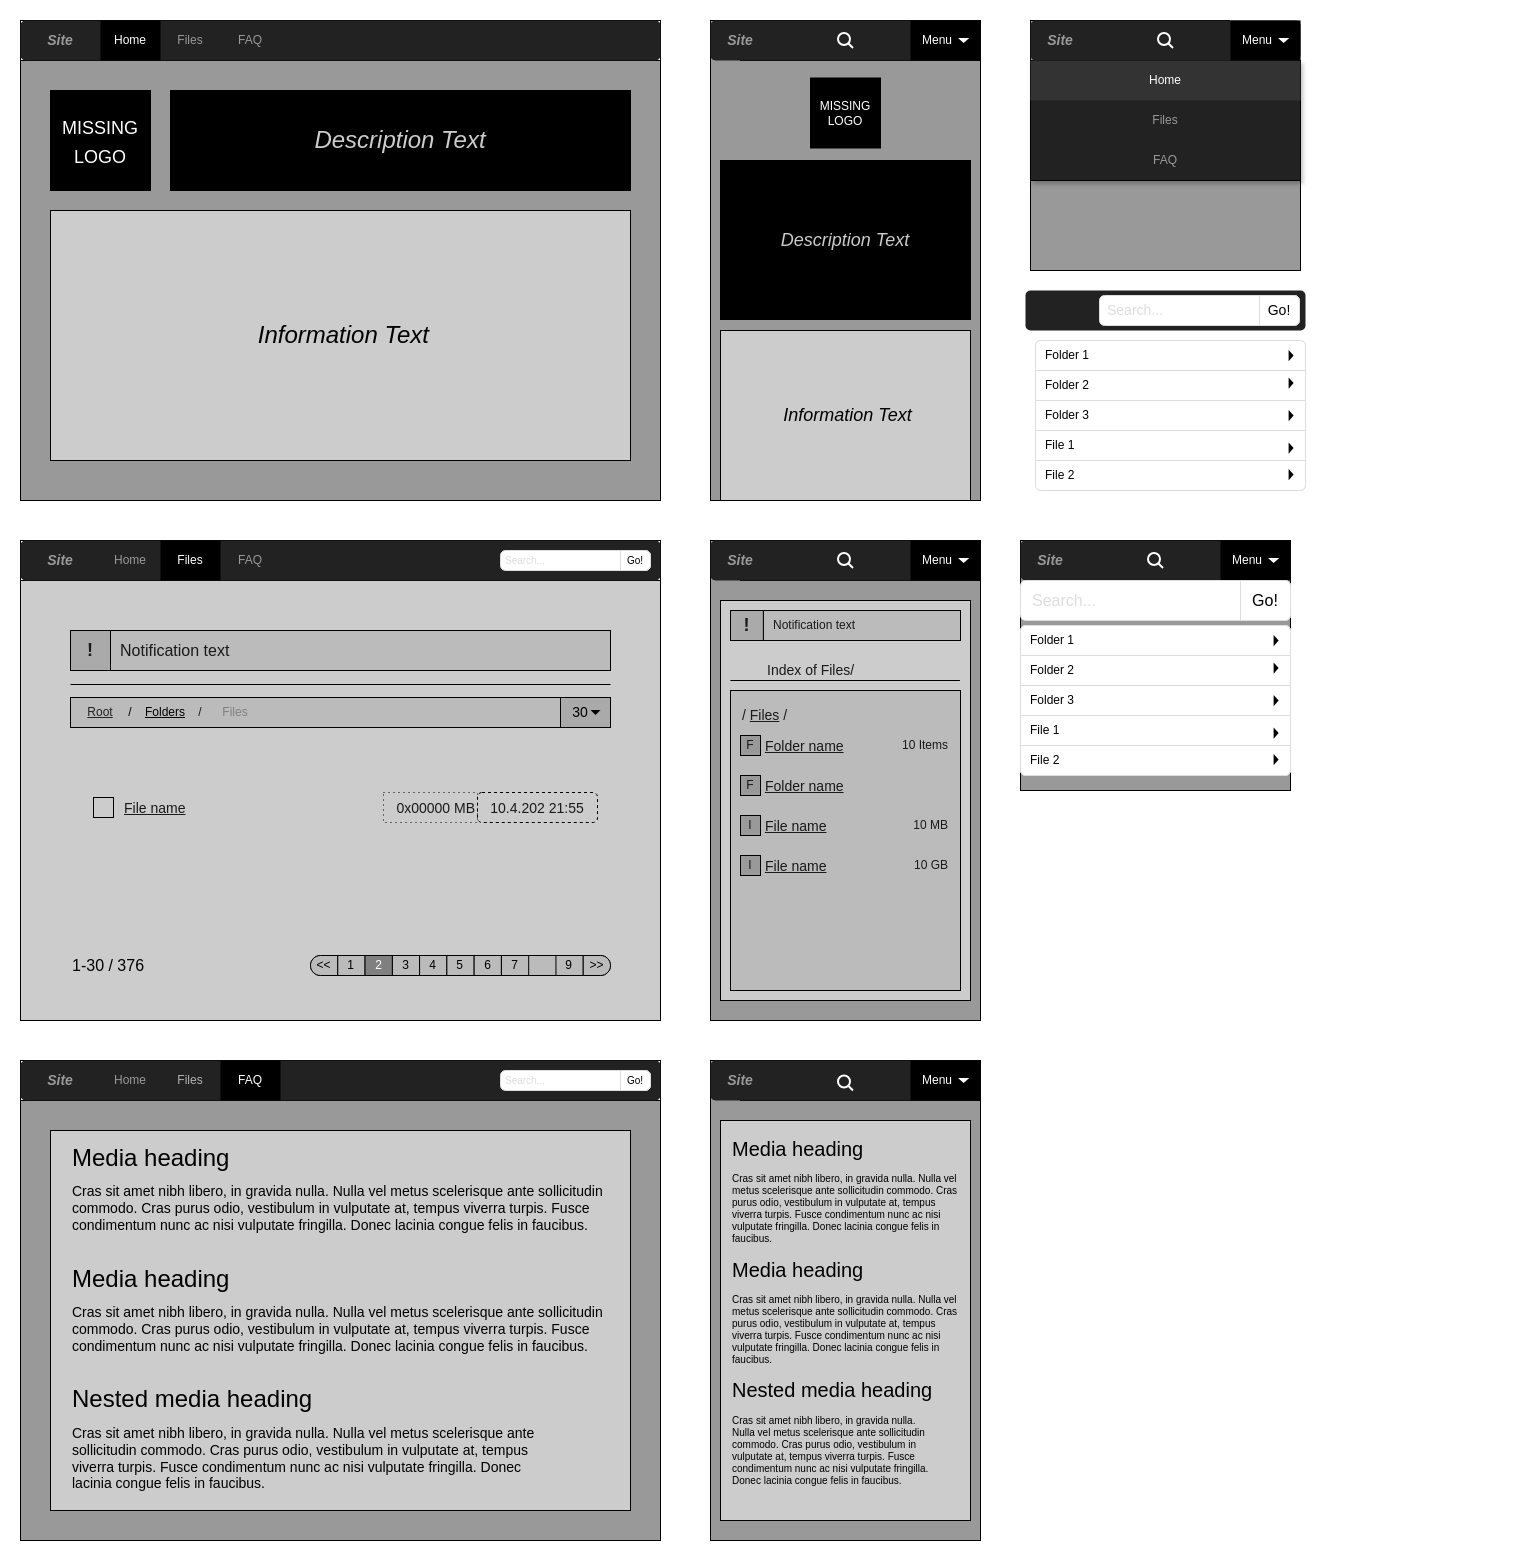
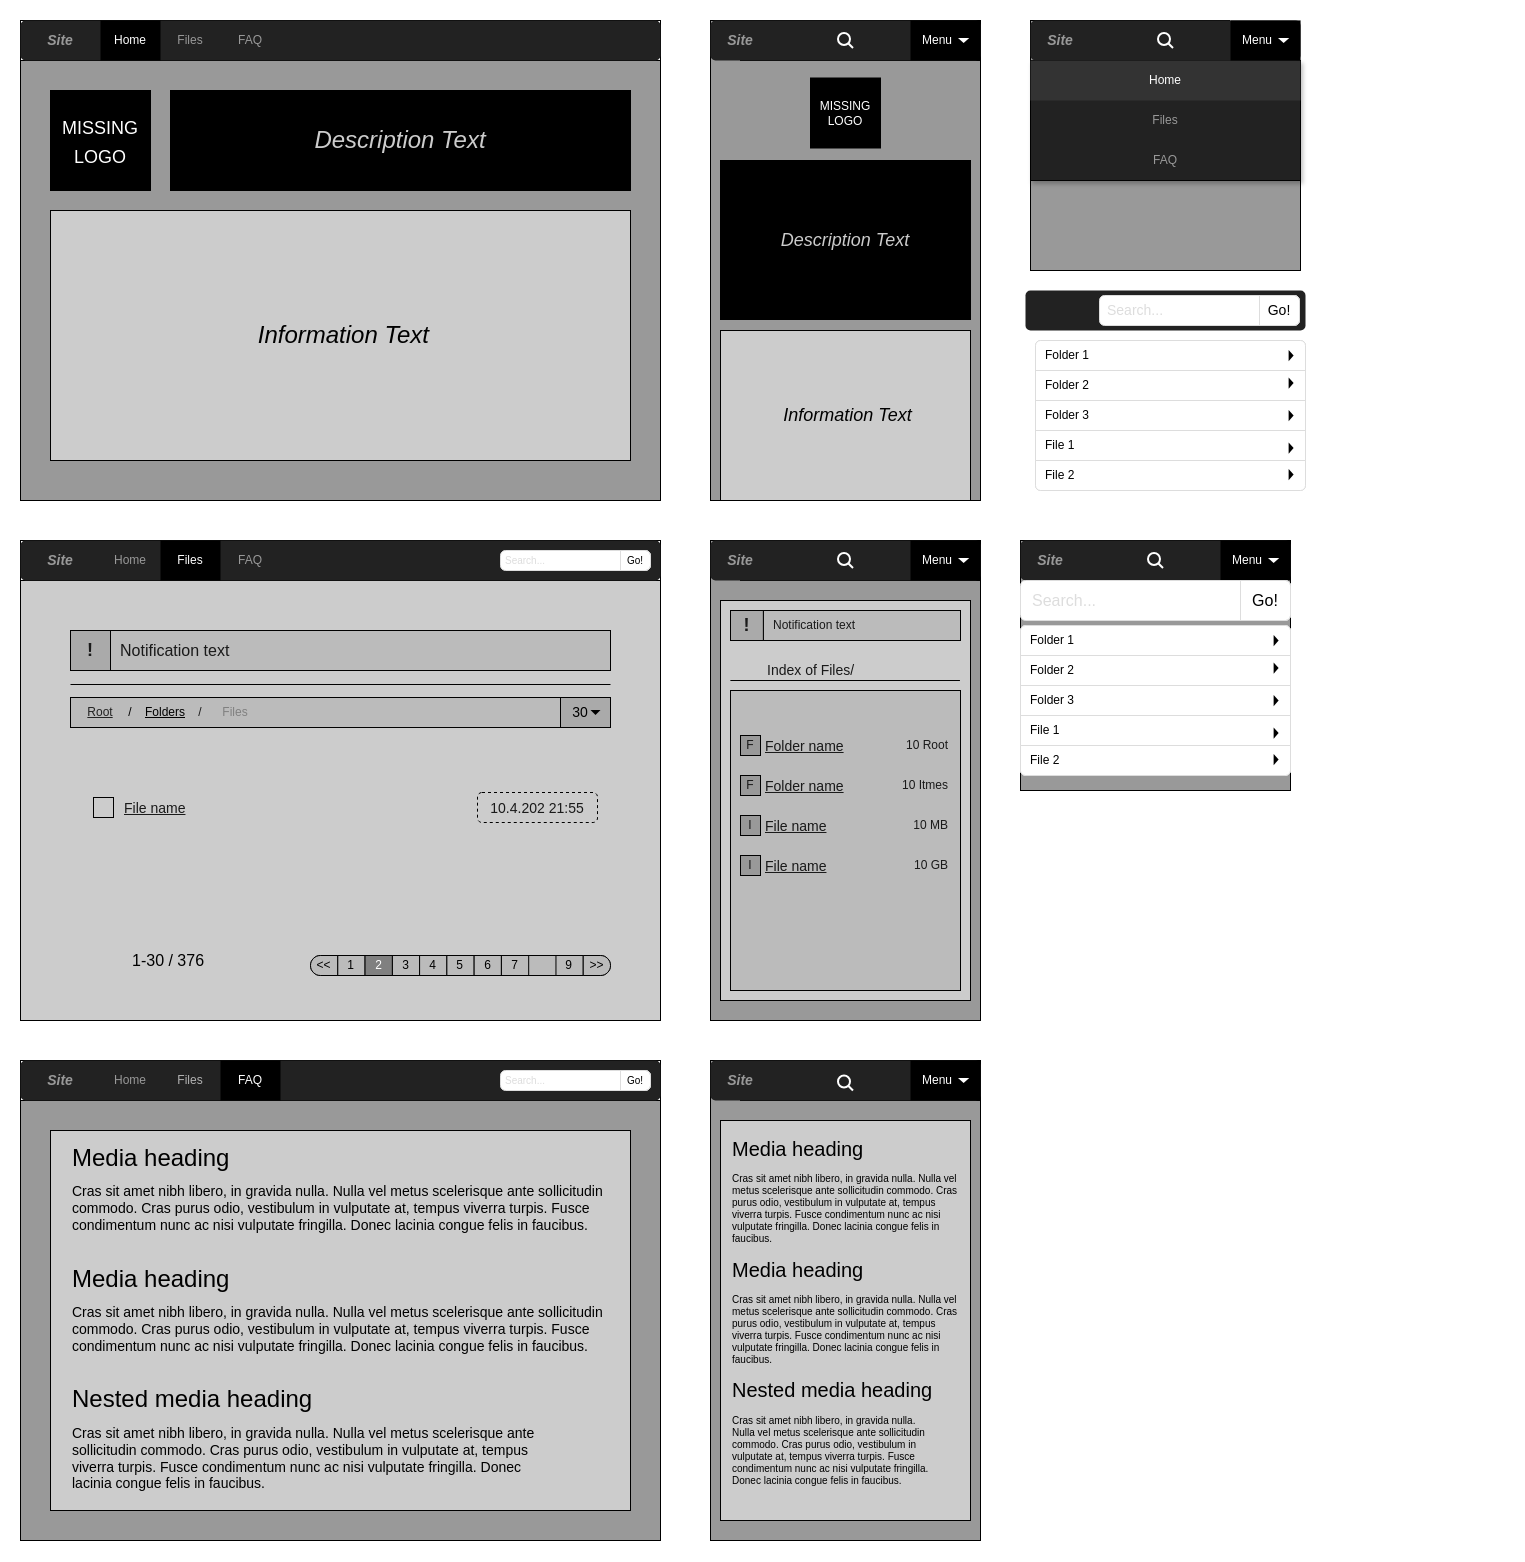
node "/ Files /": removed
node "10 Items": label "10 Items" -> "10 Root"
node "10 Itmes": added
node "0x00000 MB": removed
node "1-30 / 376": moved (118, 966) -> (178, 961)
